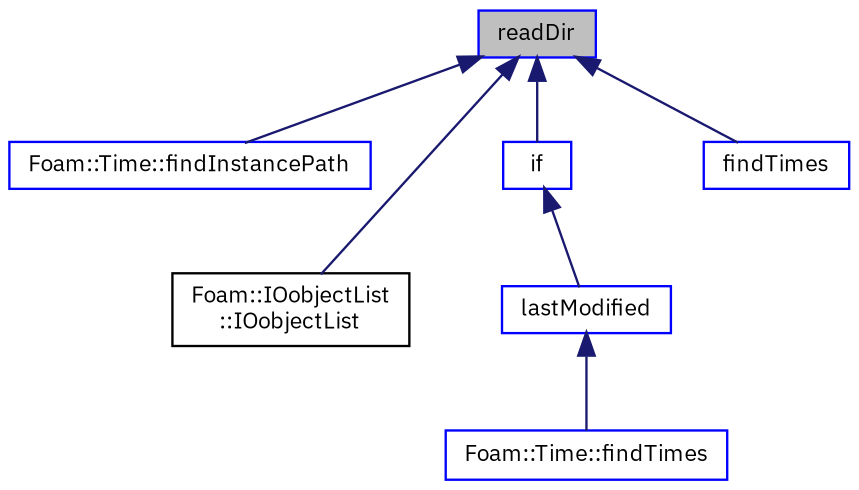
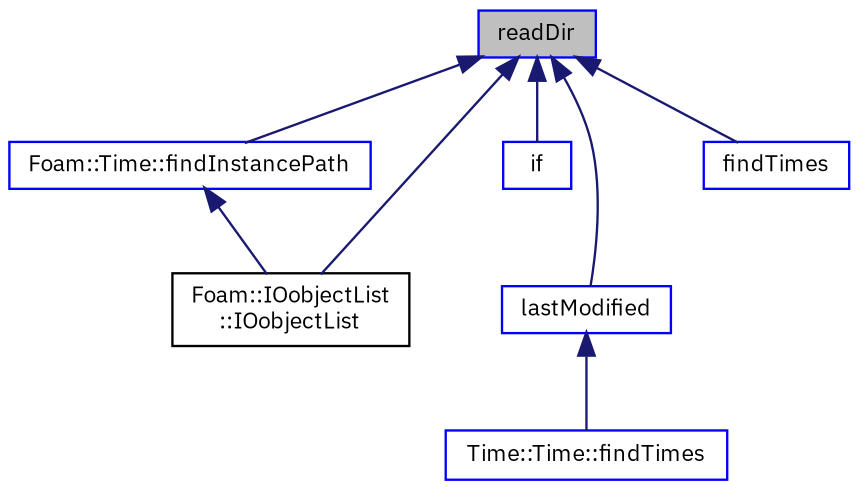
edge "Foam::IOobjectList ::IOobjectList" -> "Foam::Time::findInstancePath": added
edge "lastModified" -> "if": now "lastModified" -> "readDir"
node "Foam::Time::findTimes": label "Foam::Time::findTimes" -> "Time::Time::findTimes"
